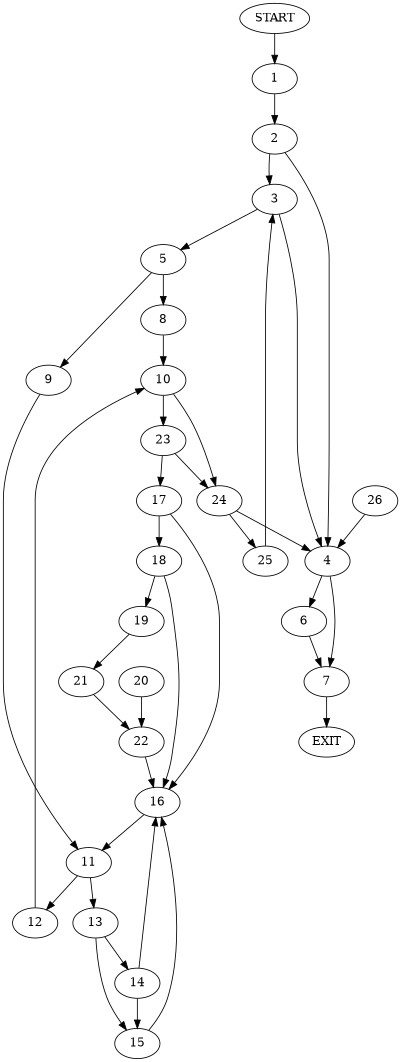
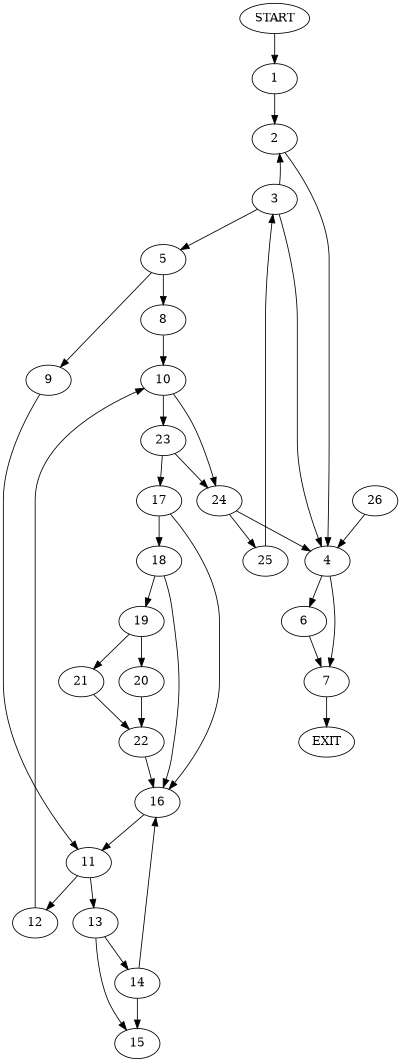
edge "2" -> "3": reversed
edge "19" -> "20": added
edge "15" -> "16": removed
